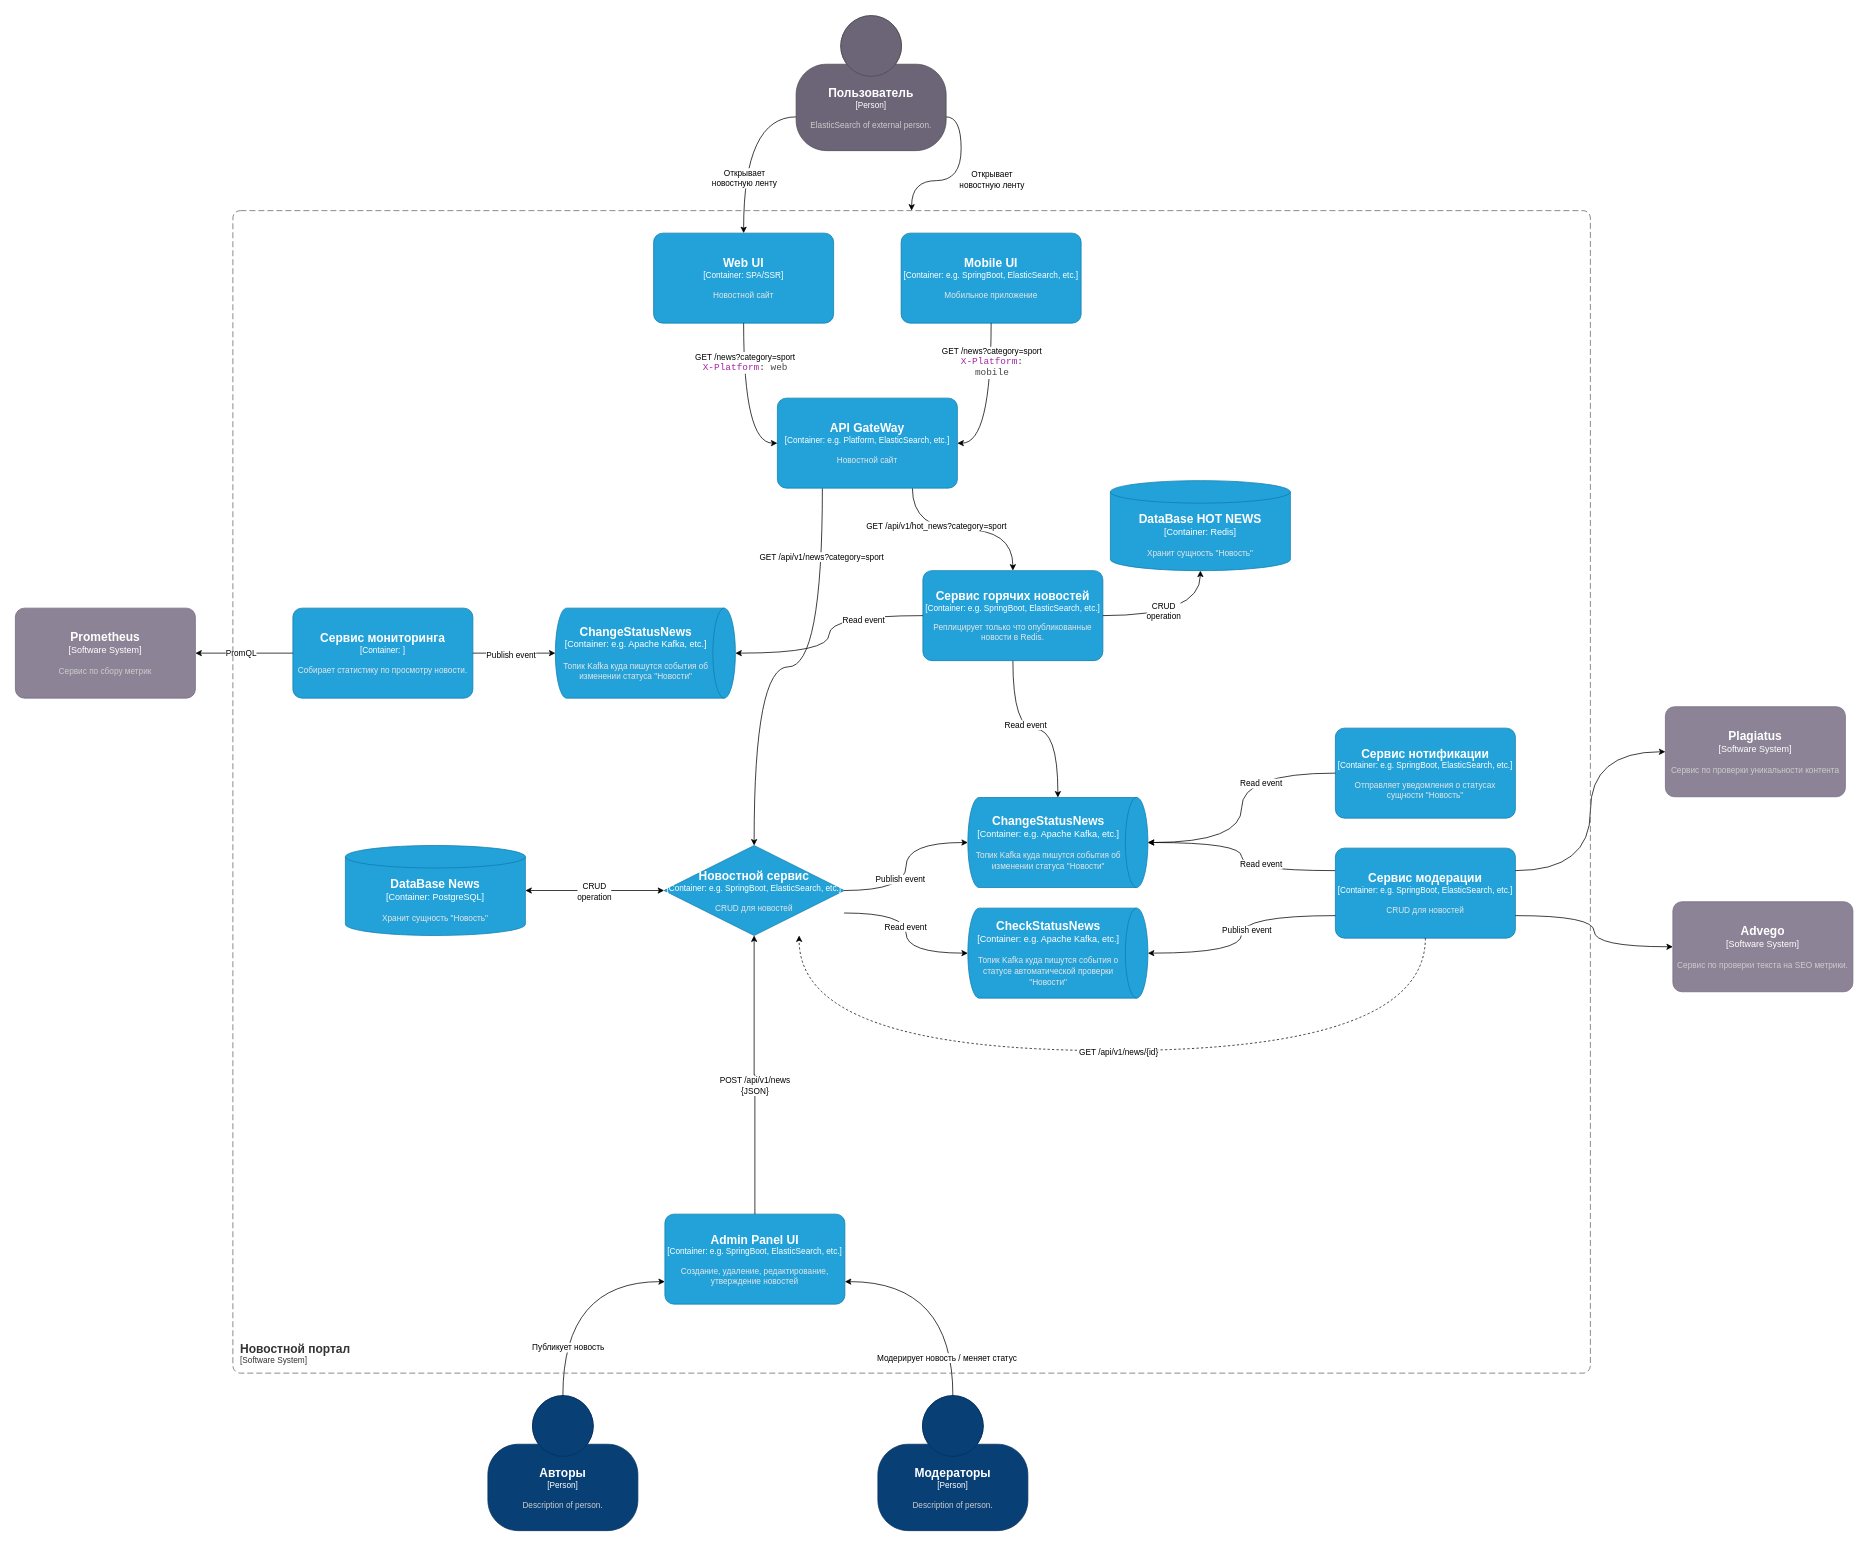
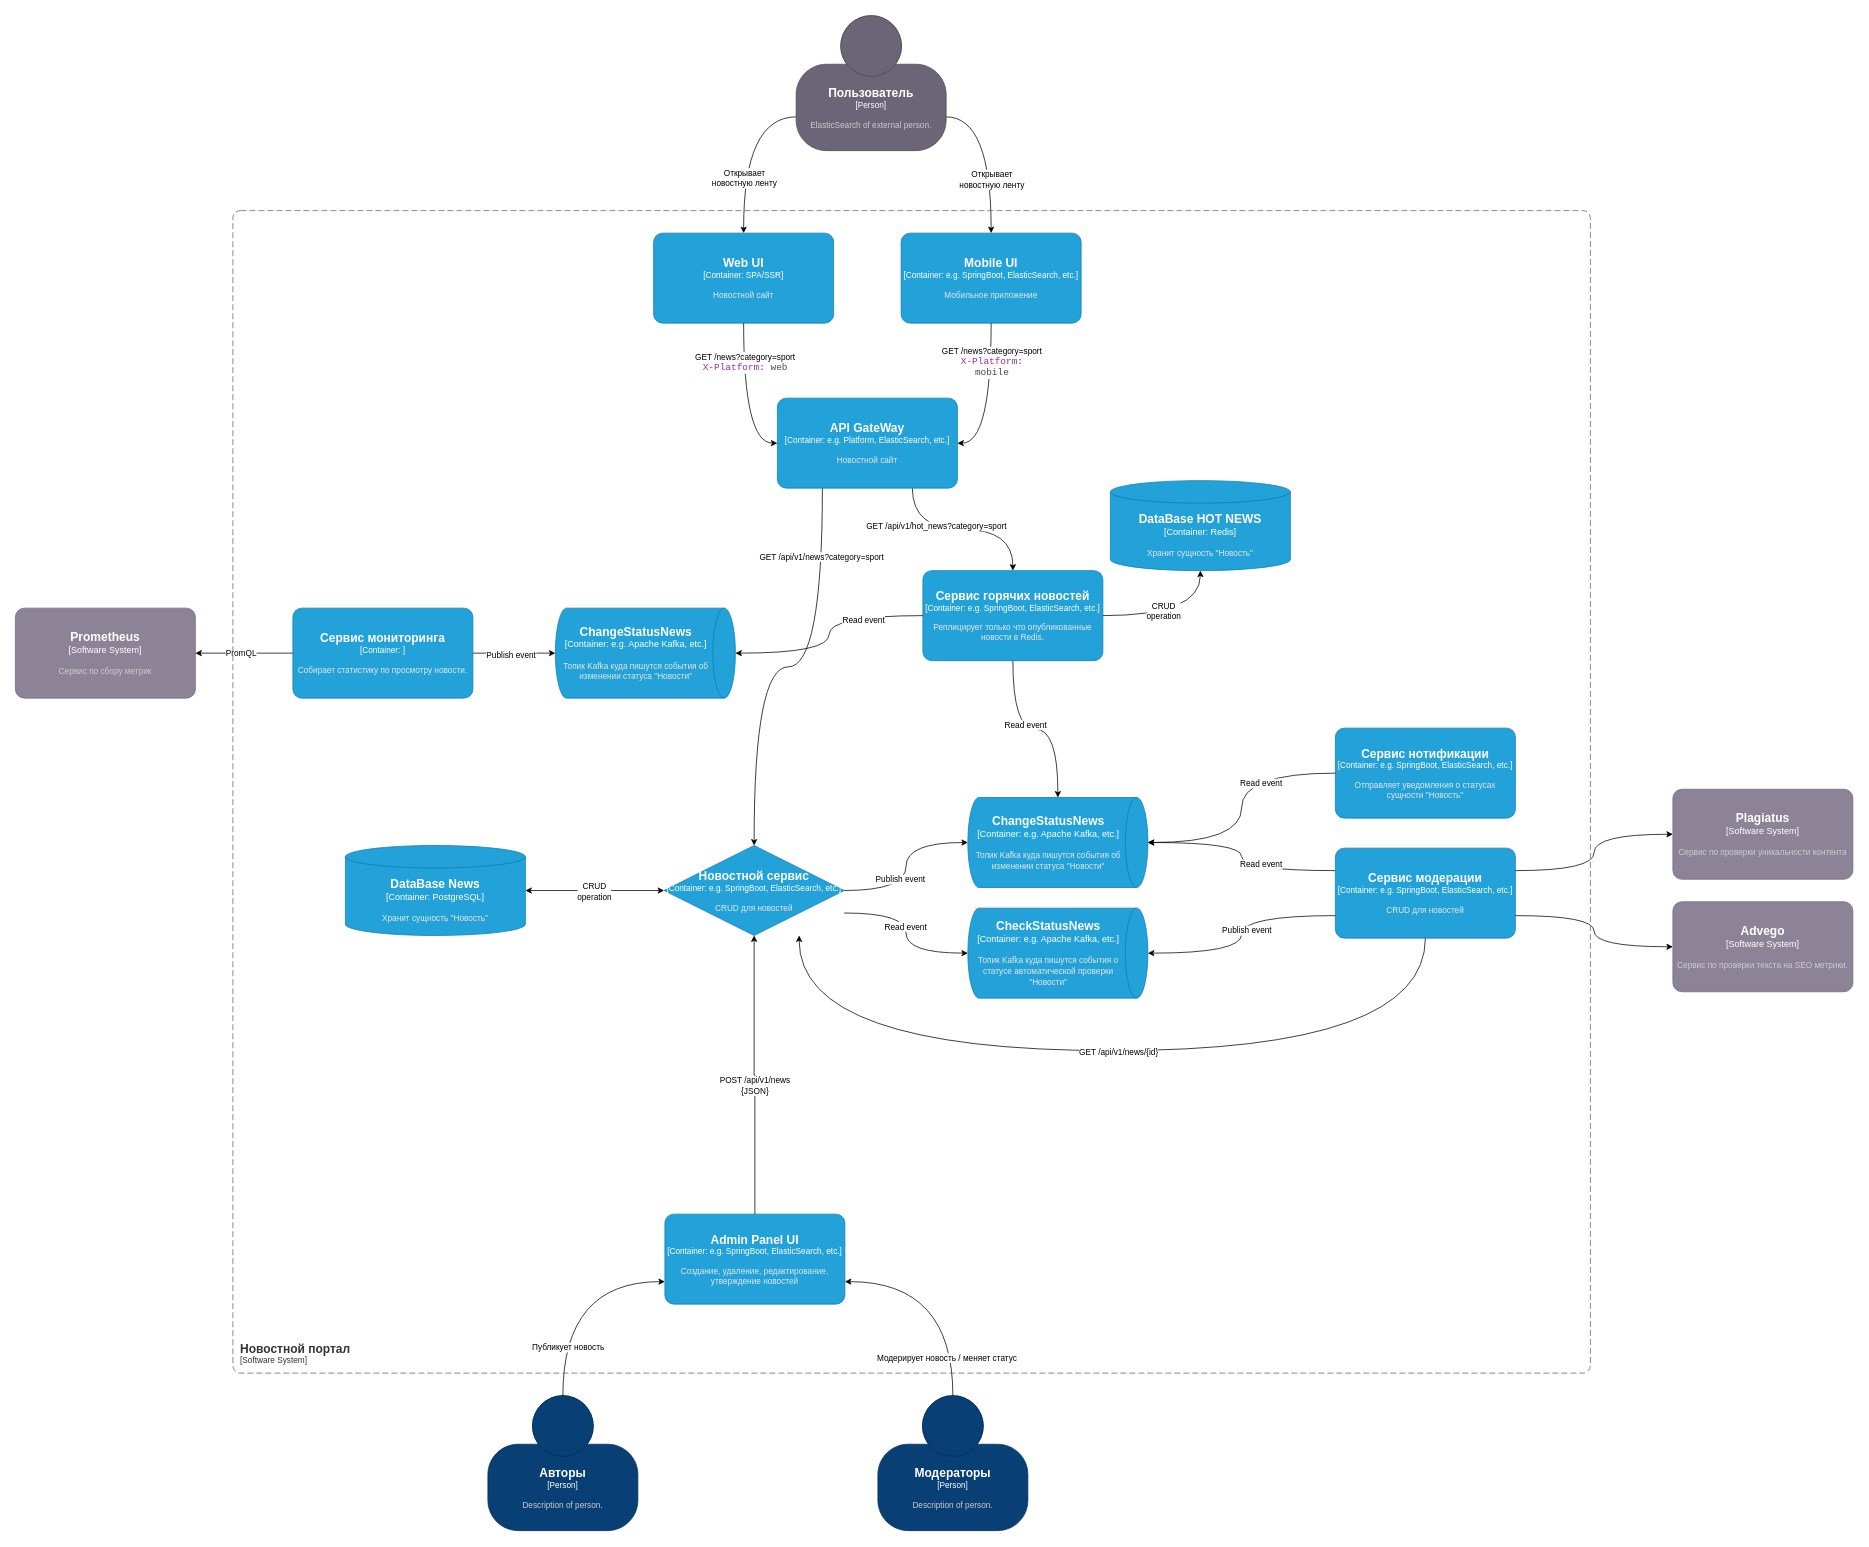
edge "Пользователь [Person] ElasticSearch of external person." -> "Новостной портал [Software System]": now "Пользователь [Person] ElasticSearch of external person." -> "Mobile UI [Container: e.g. SpringBoot, ElasticSearch, etc.] Мобильное приложение"
node "Plagiatus [Software System] Сервис по проверки уникальности контента": moved (1755, 752) -> (1763, 834)
edge "Сервис модерации [Container: e.g. SpringBoot, ElasticSearch, etc.] CRUD для новостей" -> "Новостной сервис [Container: e.g. SpringBoot, ElasticSearch, etc.] CRUD для новостей": style dashed -> solid
